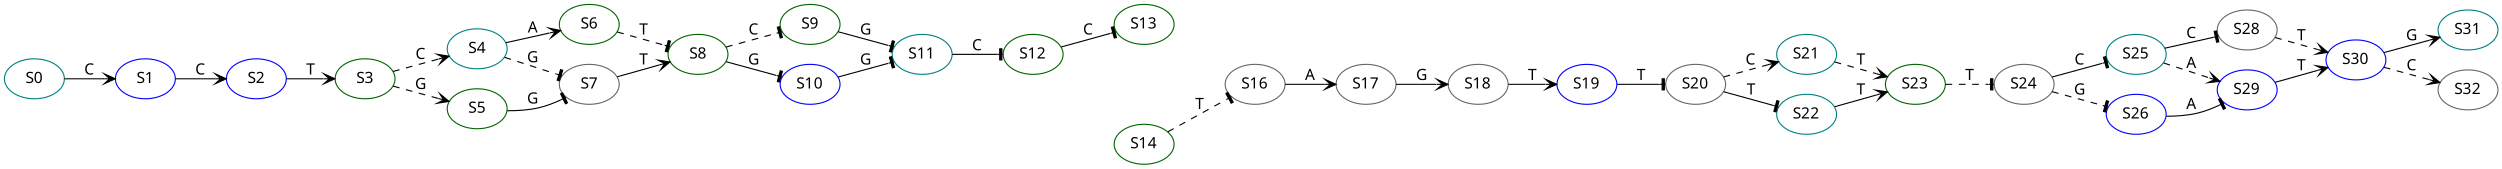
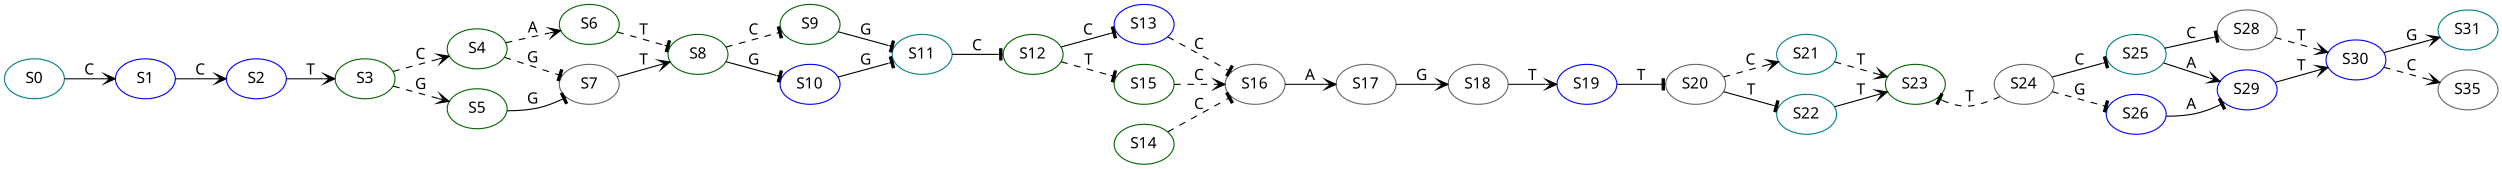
node "S13": color darkgreen -> blue
edge "S4" -> "S6": style solid -> dashed
node "S4": color teal -> darkgreen
edge "S13" -> "S16": added, label "C"
edge "S25" -> "S29": style dashed -> solid
node "S15": added
edge "S23" -> "S24": reversed
node "S32": label "S32" -> "S35"
edge "S14" -> "S16": label "T" -> "C"
